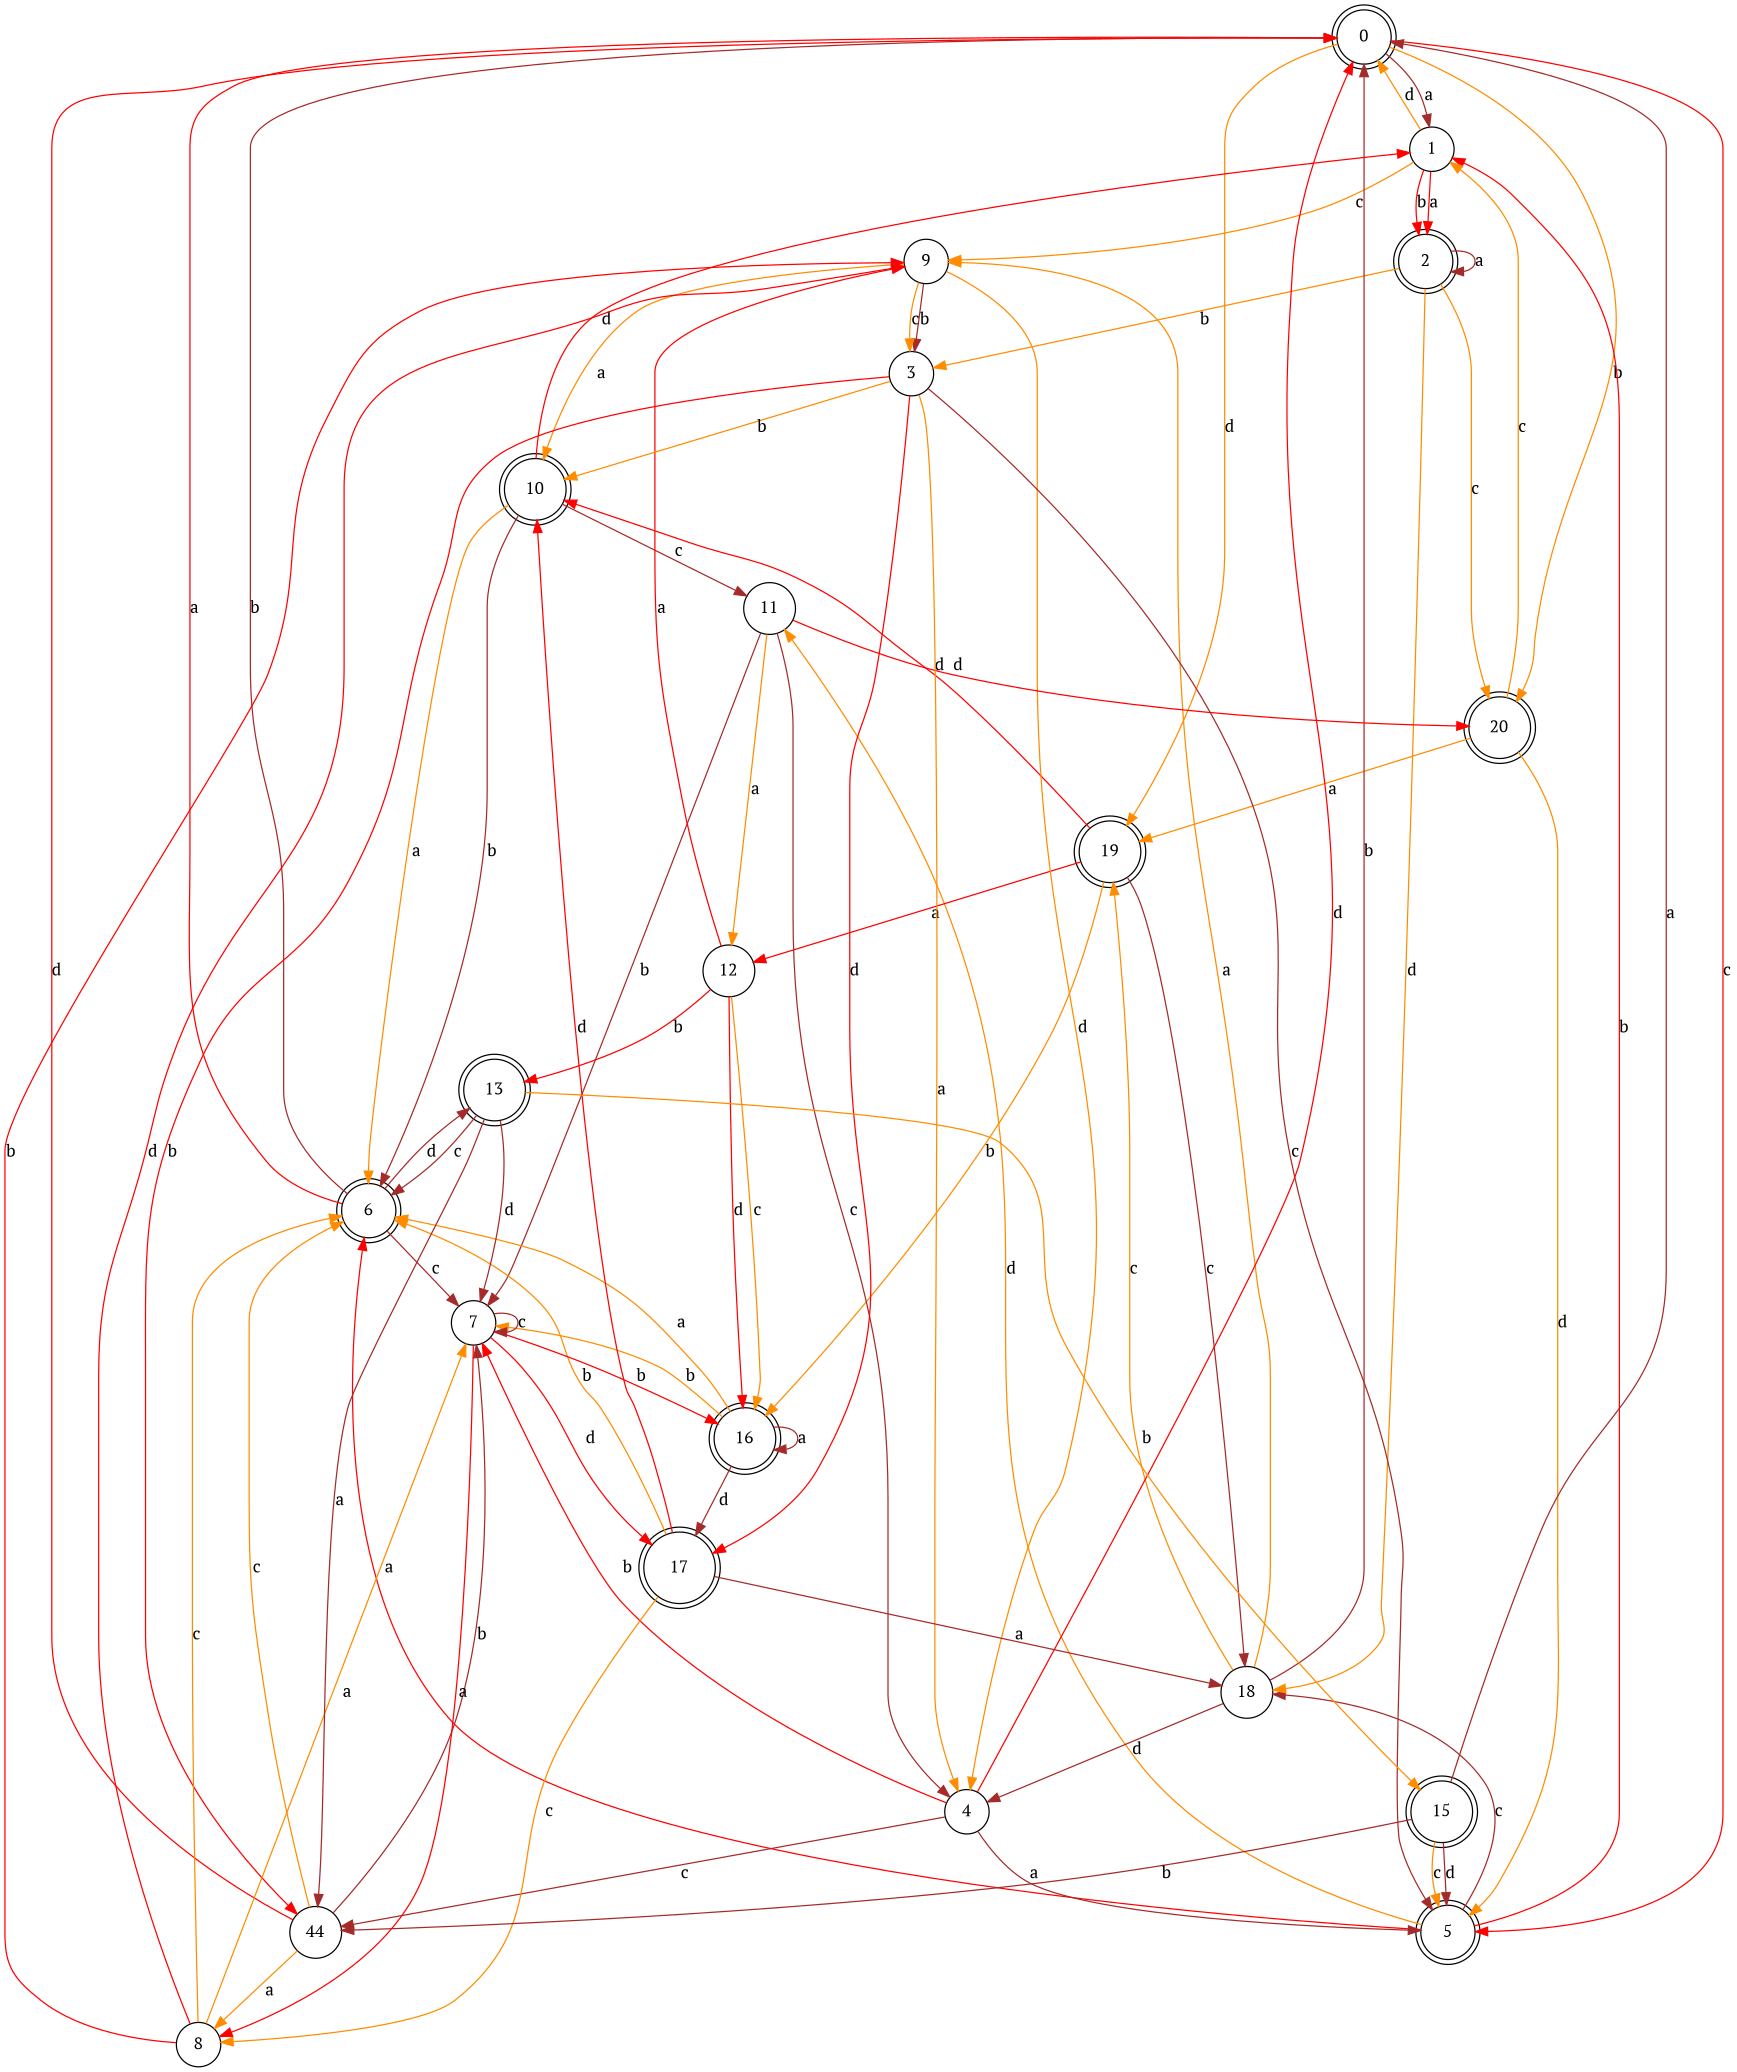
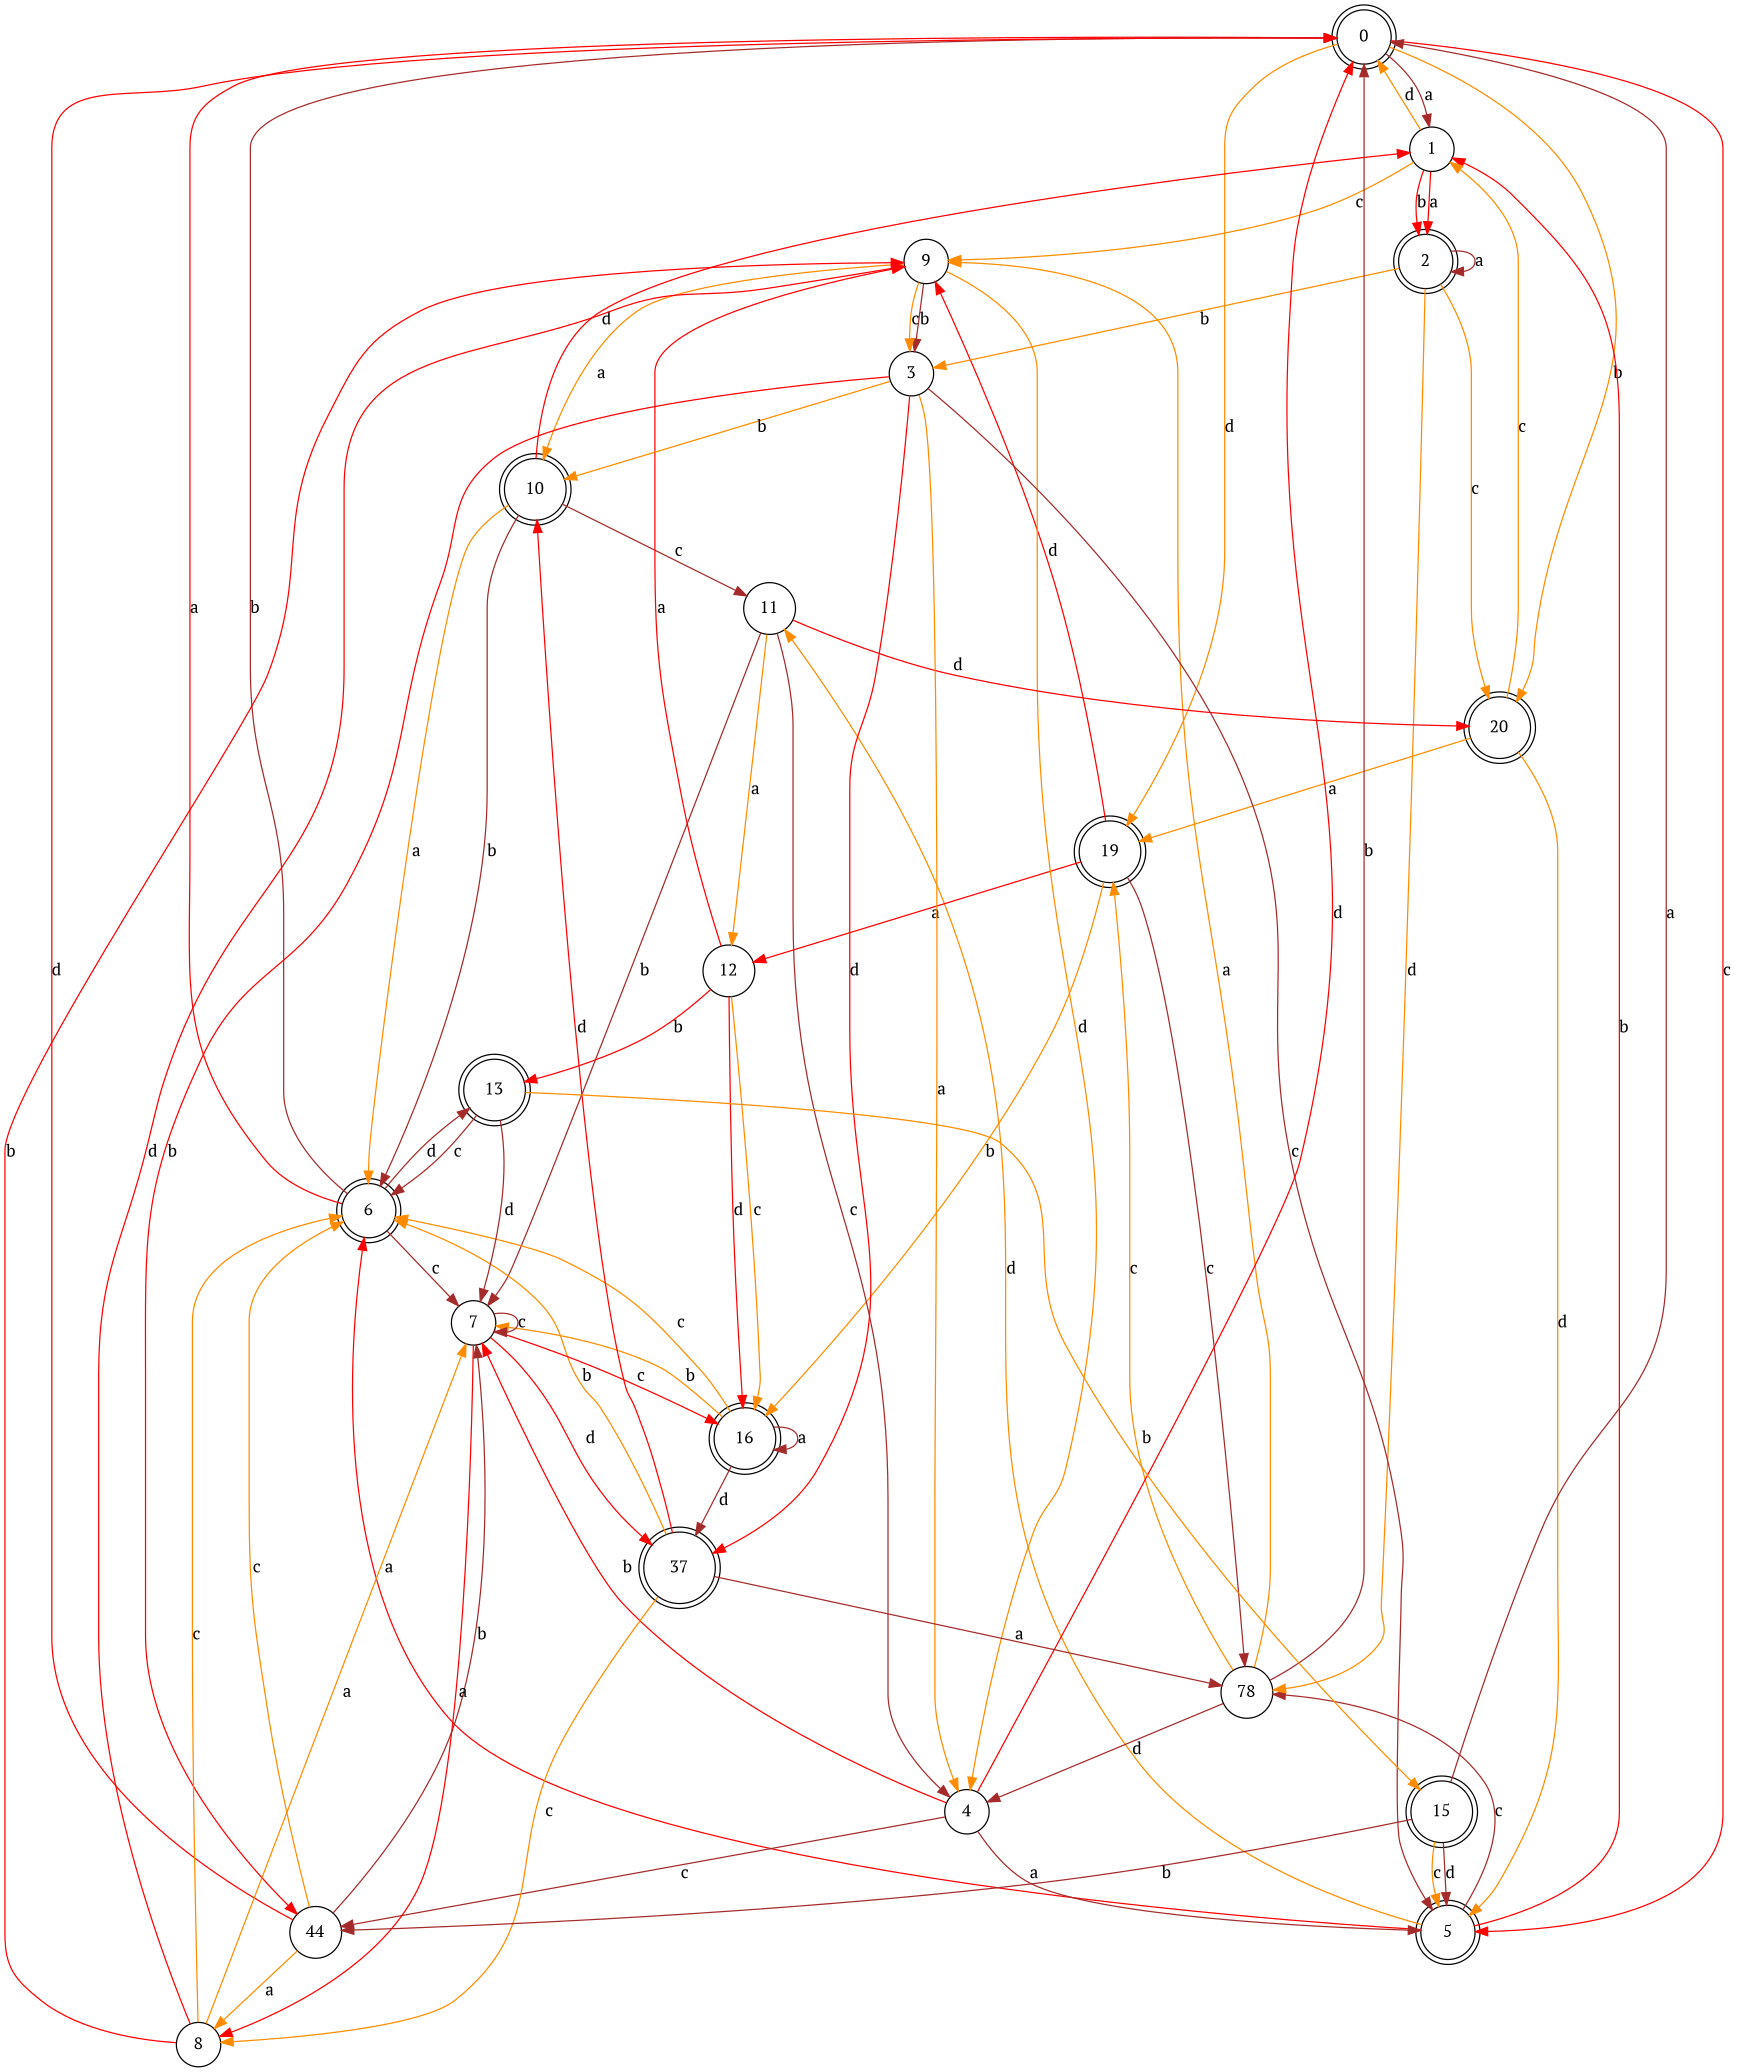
edge "19" -> "10": now "19" -> "9"
edge "16" -> "6": label "a" -> "c"
edge "7" -> "16": label "b" -> "c"
edge "13" -> "44": removed, label "a"
node "17": label "17" -> "37"
node "18": label "18" -> "78"
